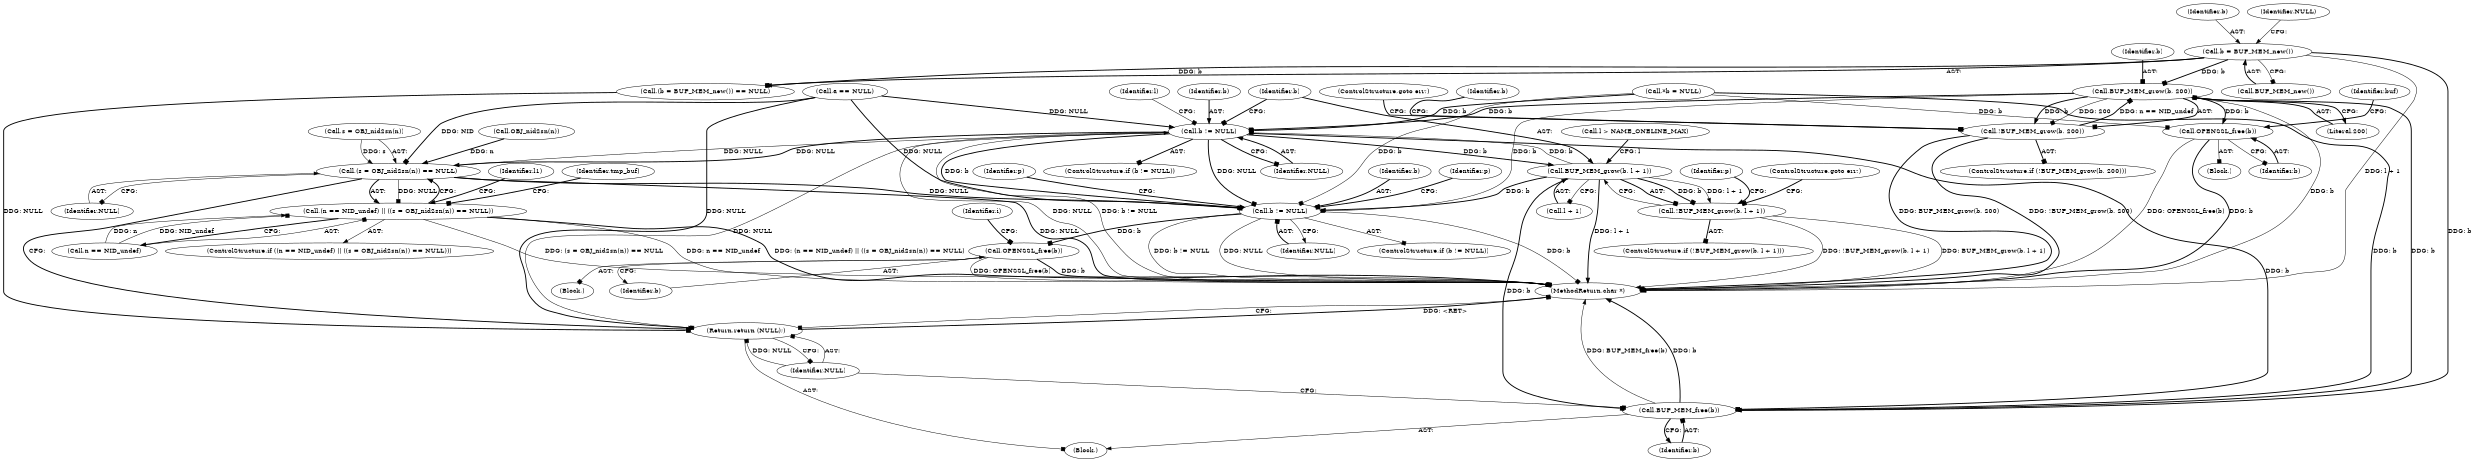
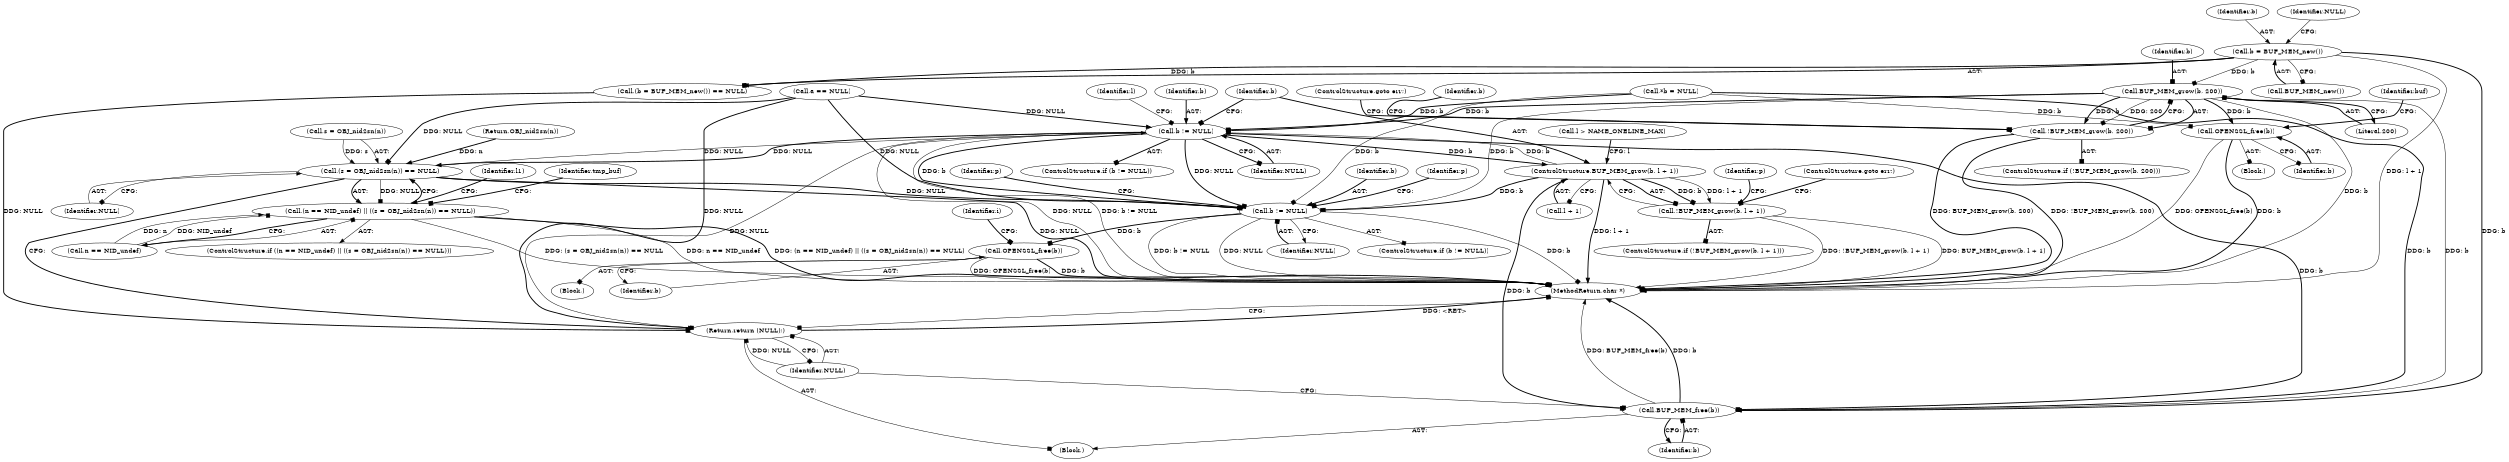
edge "(Call,b = BUF_MEM_new())" -> "(Call,BUF_MEM_grow(b, 200))": style bold -> solid
edge "(Call,!BUF_MEM_grow(b, 200))" -> "(Call,BUF_MEM_grow(b, 200))": label "DDG: n == NID_undef" -> "CFG: "
edge "(Call,a == NULL)" -> "(Call,(s = OBJ_nid2sn(n)) == NULL)": label "DDG: NID" -> "DDG: NULL"
node "(Call,OBJ_nid2sn(n))": label "(Call,OBJ_nid2sn(n))" -> "(Return,OBJ_nid2sn(n))"
node "(Call,BUF_MEM_grow(b, l + 1))": label "(Call,BUF_MEM_grow(b, l + 1))" -> "(ControlStructure,BUF_MEM_grow(b, l + 1))"
edge "(Call,BUF_MEM_grow(b, 200))" -> "(Call,BUF_MEM_free(b))": style bold -> solid
